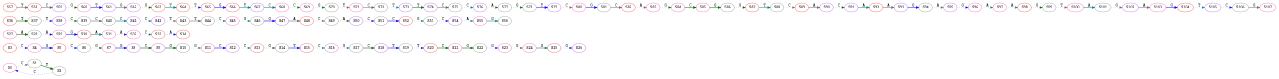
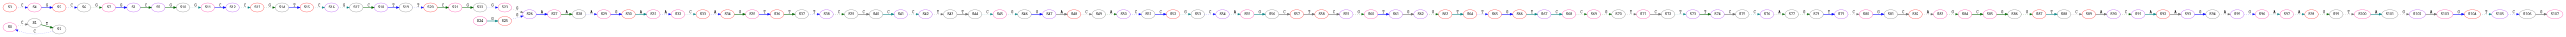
edge "S26" -> "S27": added, label "A"
node "S35": added
edge "S56" -> "S57": added, label "C"
edge "S23" -> "S24": now "S23" -> "S26"
